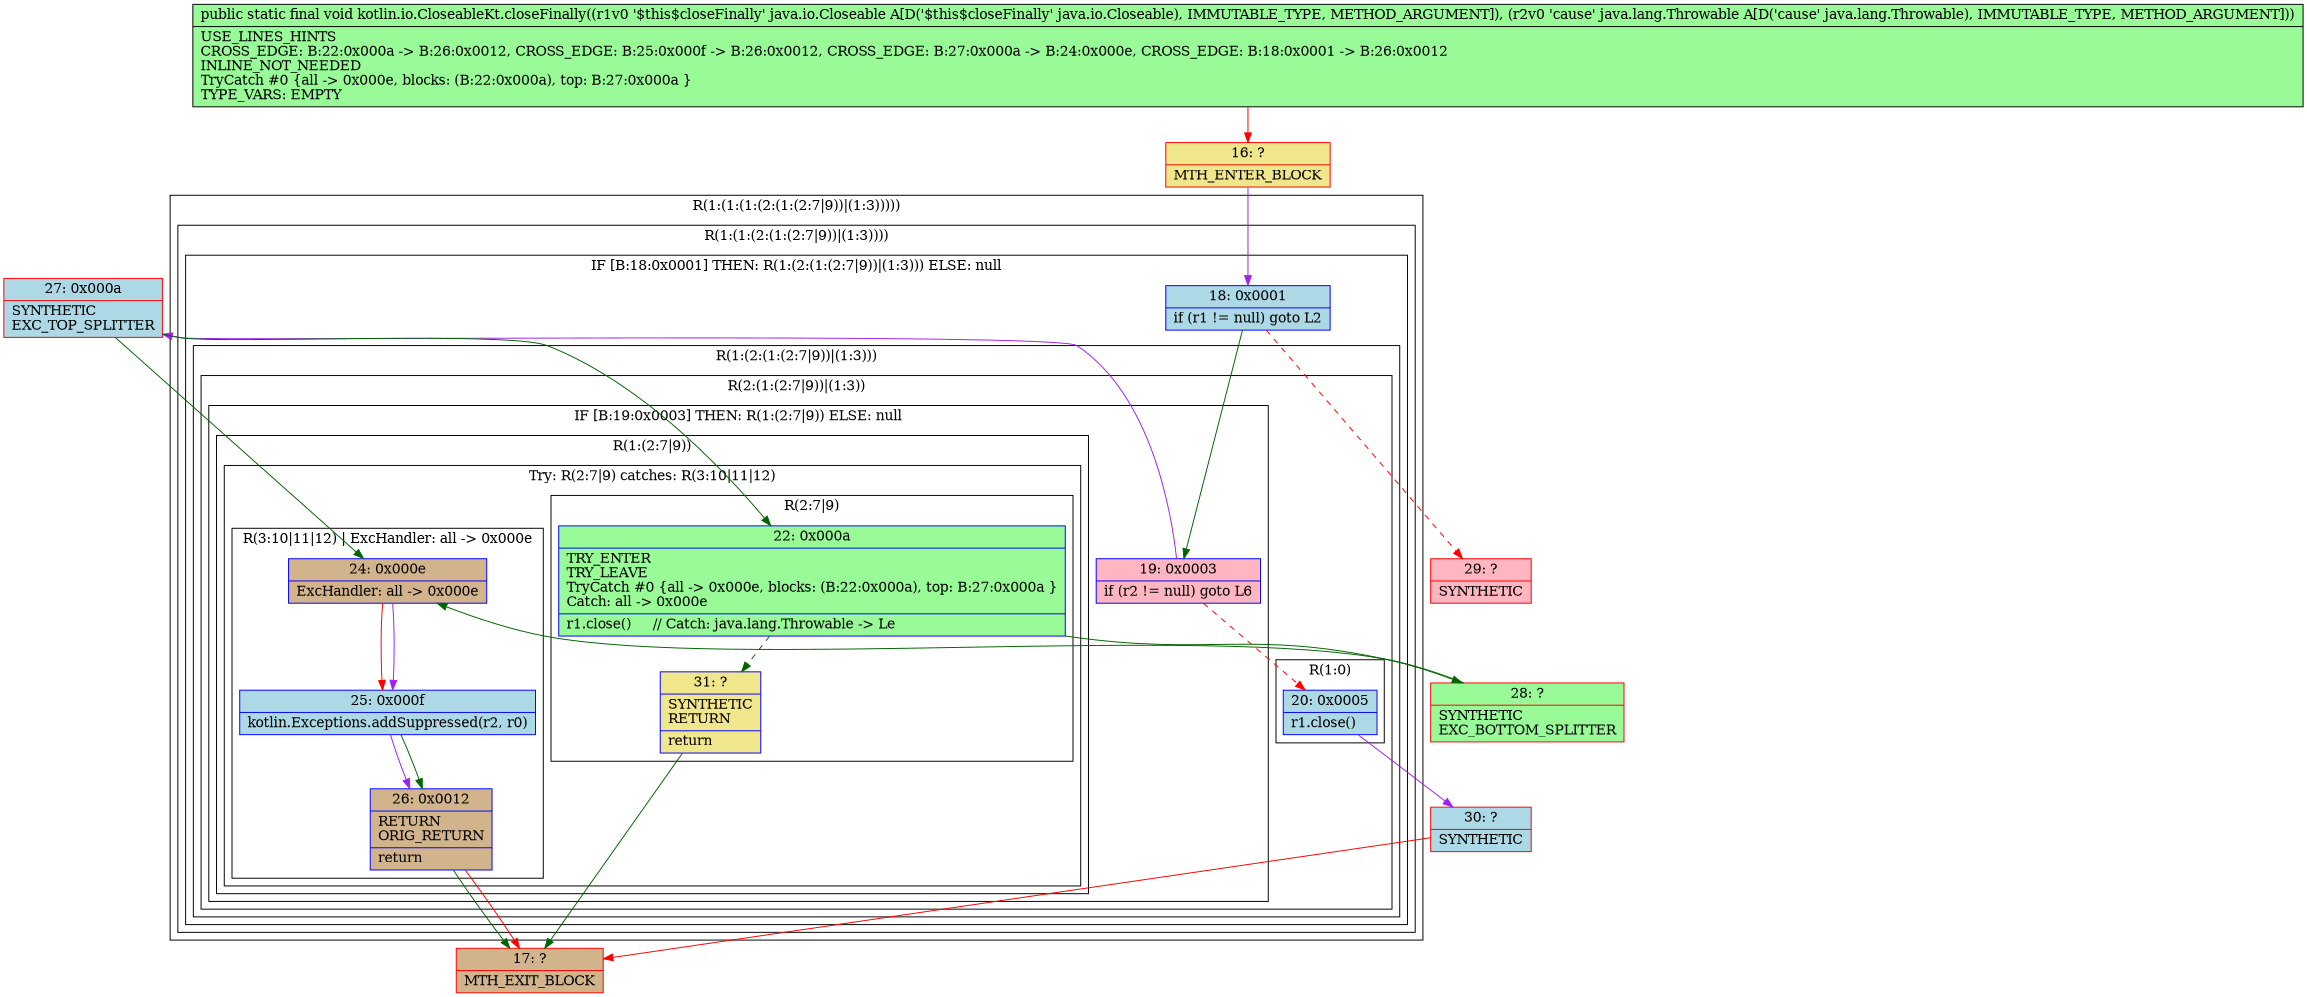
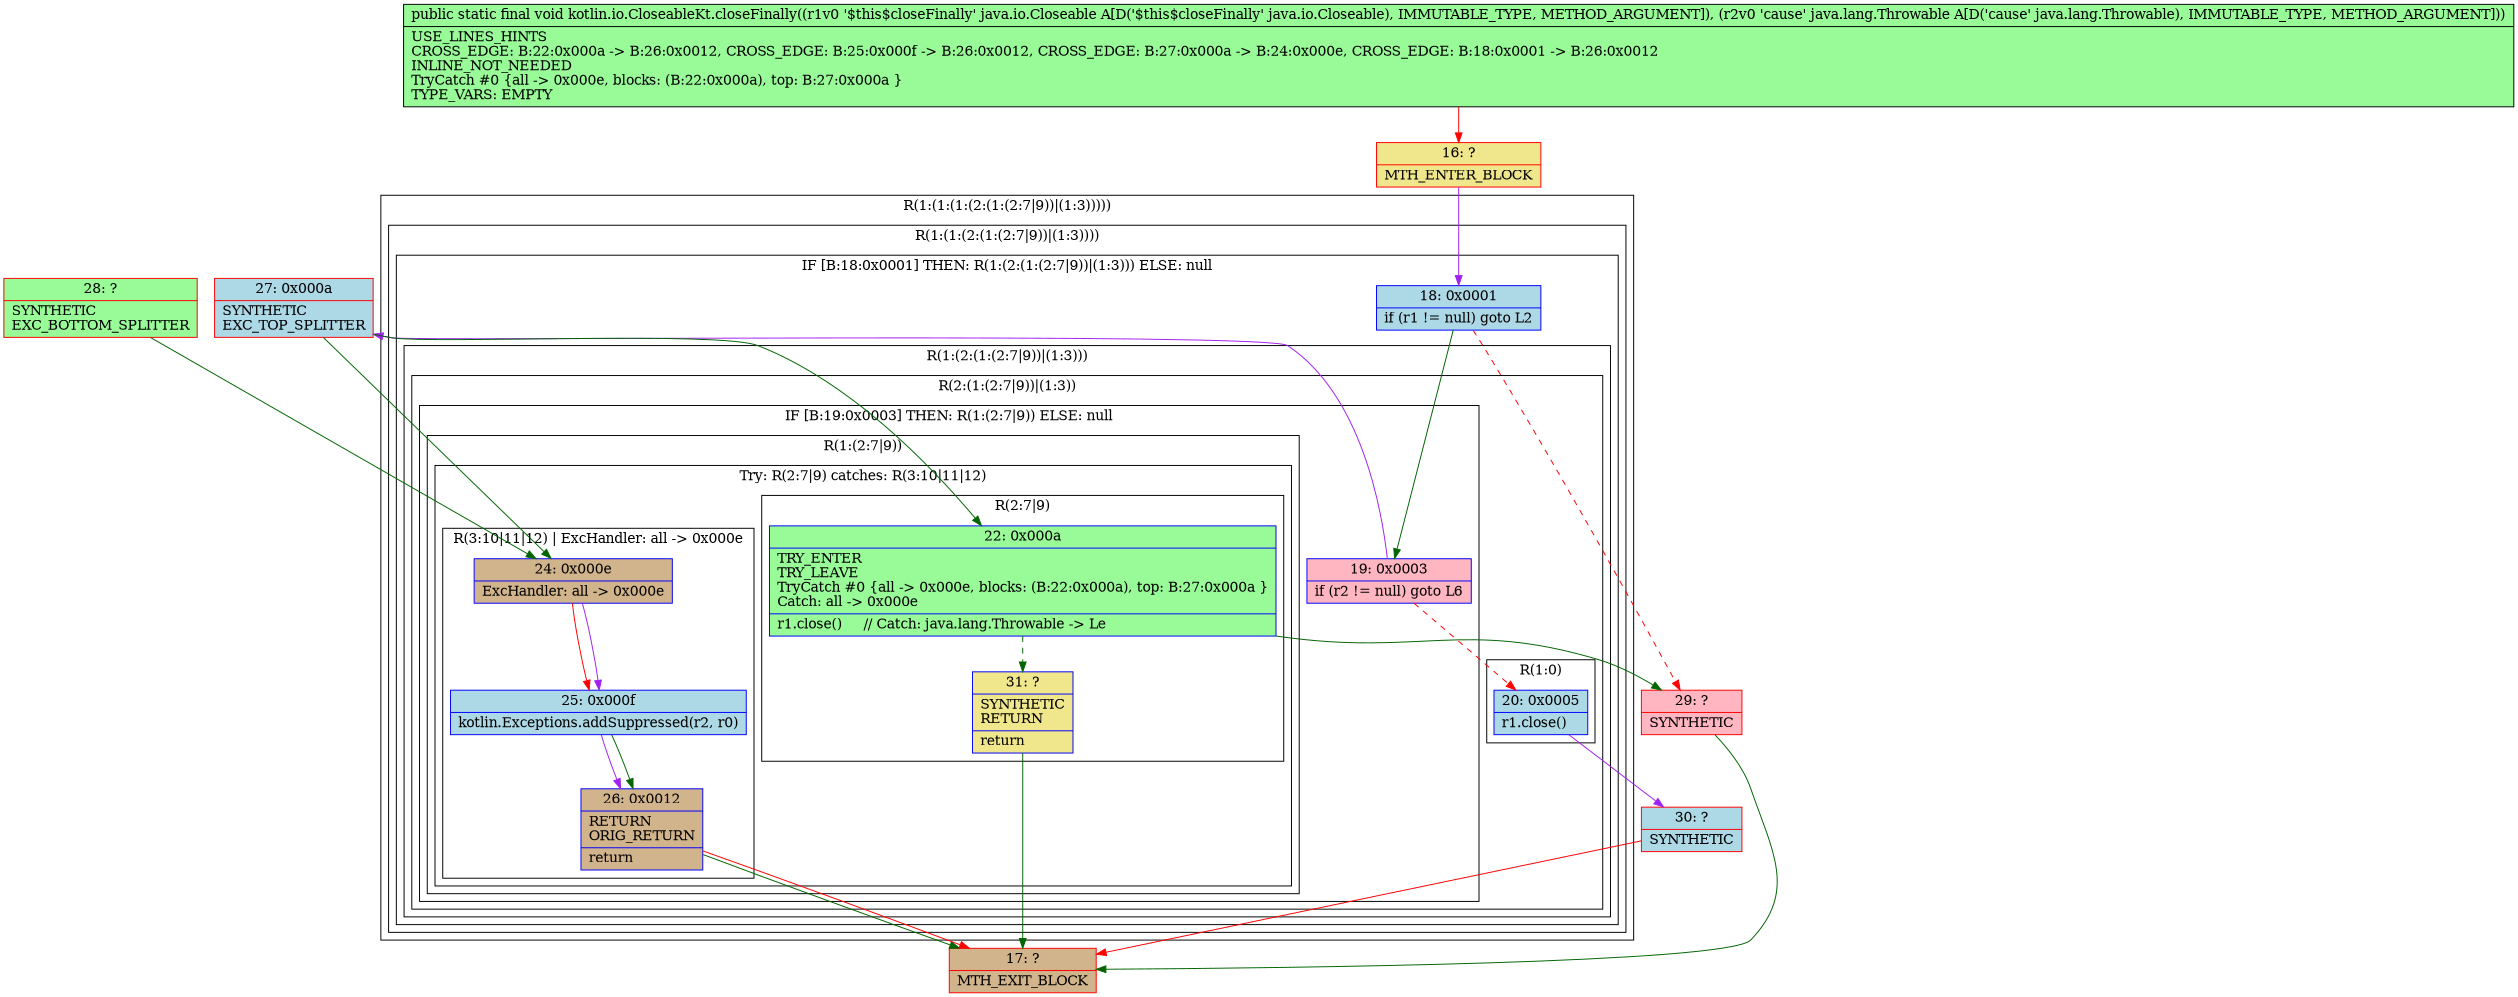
edge "22: 0x000a" -> "28: ?": now "22: 0x000a" -> "29: ?"
edge "29: ?" -> "17: ?": added
